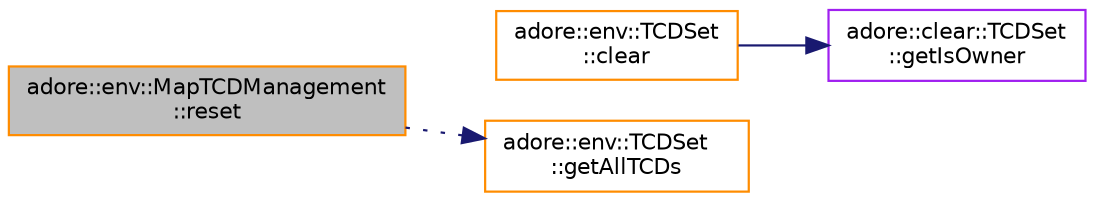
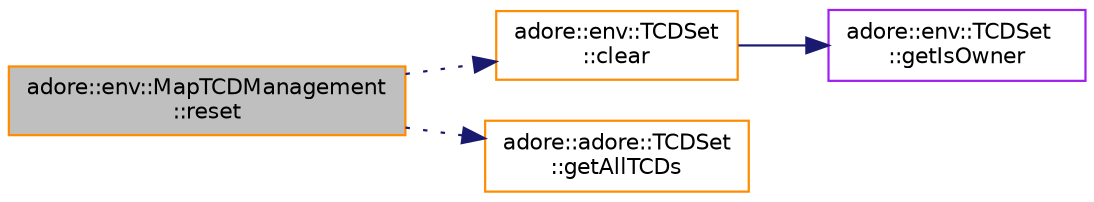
node "adore::clear::TCDSet ::getIsOwner": label "adore::clear::TCDSet ::getIsOwner" -> "adore::env::TCDSet ::getIsOwner"
edge "adore::env::MapTCDManagement ::reset" -> "adore::env::TCDSet ::clear": added
node "adore::env::TCDSet ::getAllTCDs": label "adore::env::TCDSet ::getAllTCDs" -> "adore::adore::TCDSet ::getAllTCDs"
